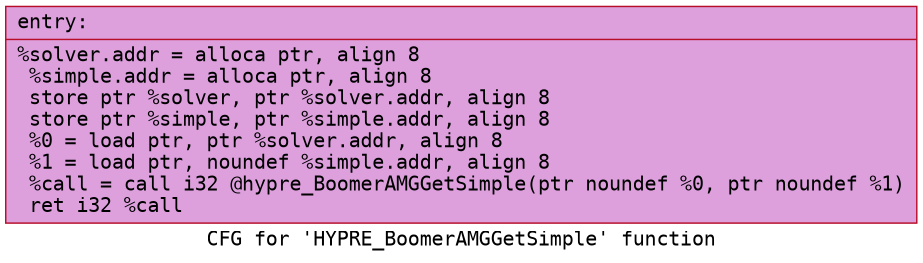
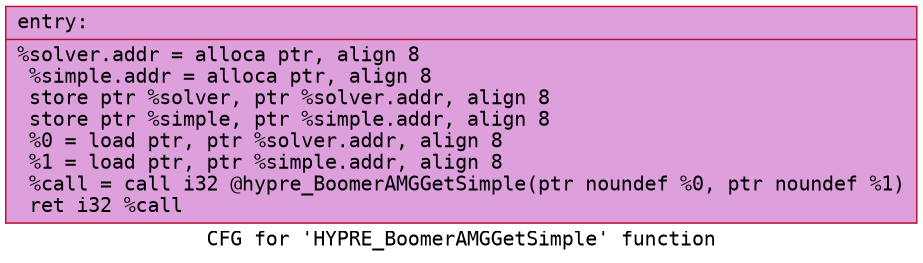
node "entry:": text "%1 = load ptr, noundef %simple.addr, align 8" -> "%1 = load ptr, ptr %simple.addr, align 8"
